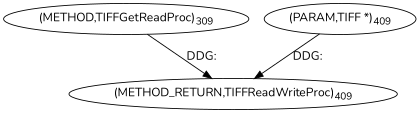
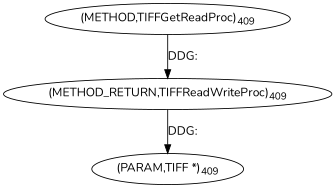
node "(METHOD,TIFFGetReadProc)": text "309" -> "409"
edge "(PARAM,TIFF *)" -> "(METHOD_RETURN,TIFFReadWriteProc)": reversed
